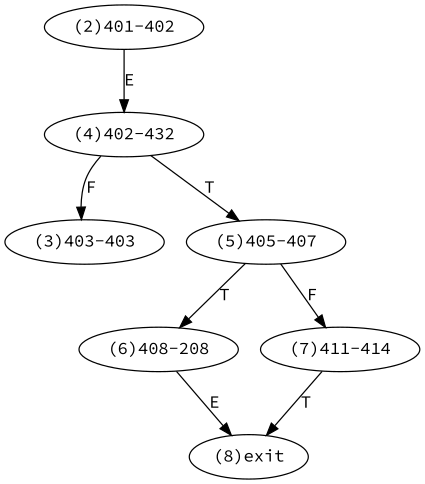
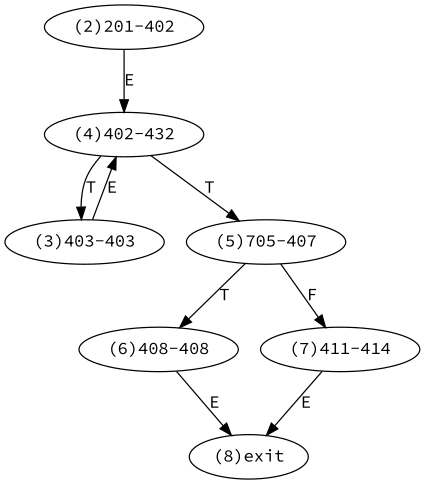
node "(2)401-402": label "(2)401-402" -> "(2)201-402"
edge "(4)402-432" -> "(3)403-403": label "F" -> "T"
edge "(3)403-403" -> "(4)402-432": added, label "E"
node "(5)405-407": label "(5)405-407" -> "(5)705-407"
node "(6)408-208": label "(6)408-208" -> "(6)408-408"
edge "(7)411-414" -> "(8)exit": label "T" -> "E"
